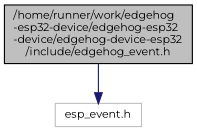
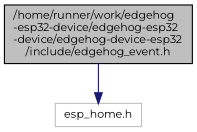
node "esp_event.h": label "esp_event.h" -> "esp_home.h"
